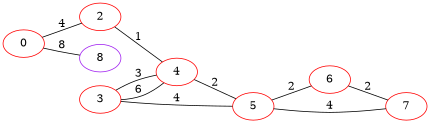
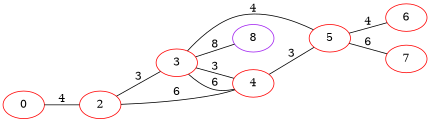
edge "2" -- "4": label "1" -> "6"
edge "0" -- "8": now "3" -- "8"
edge "4" -- "5": label "2" -> "3"
edge "3" -- "2": added, label "3"
edge "6" -- "5": label "2" -> "4"
edge "6" -- "7": removed, label "2"
edge "5" -- "7": label "4" -> "6"
